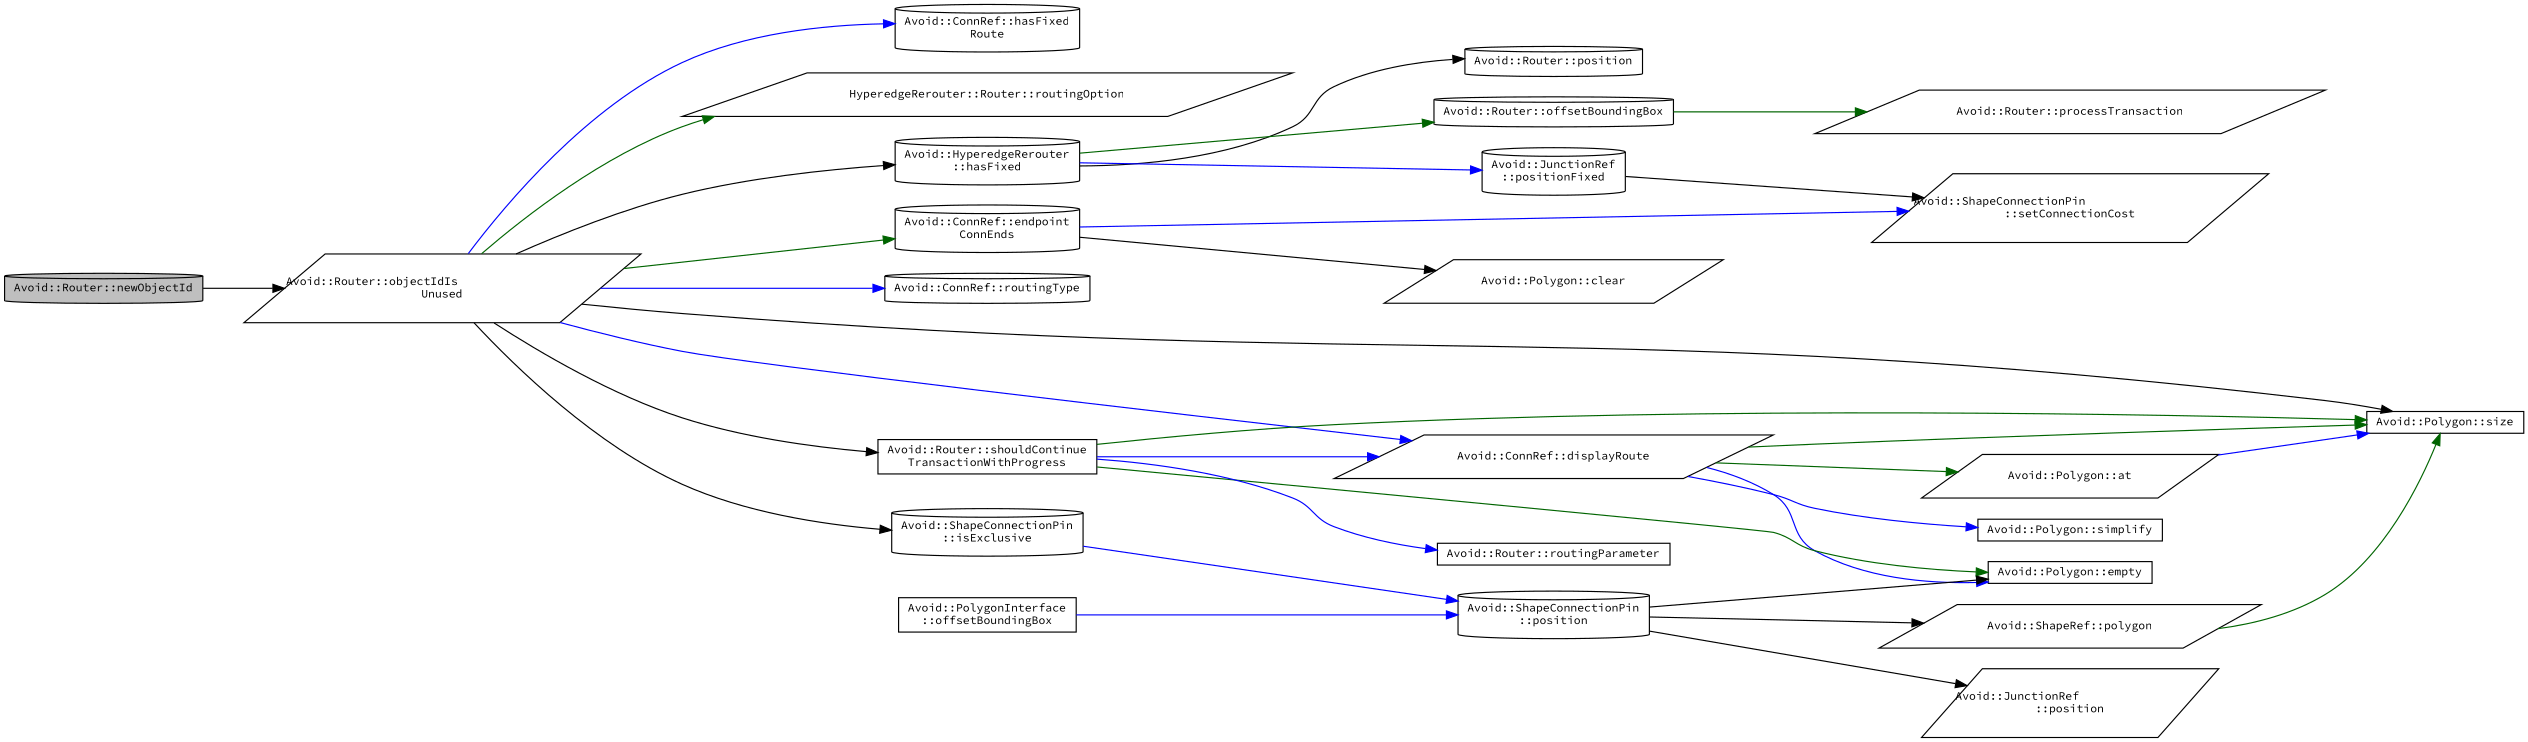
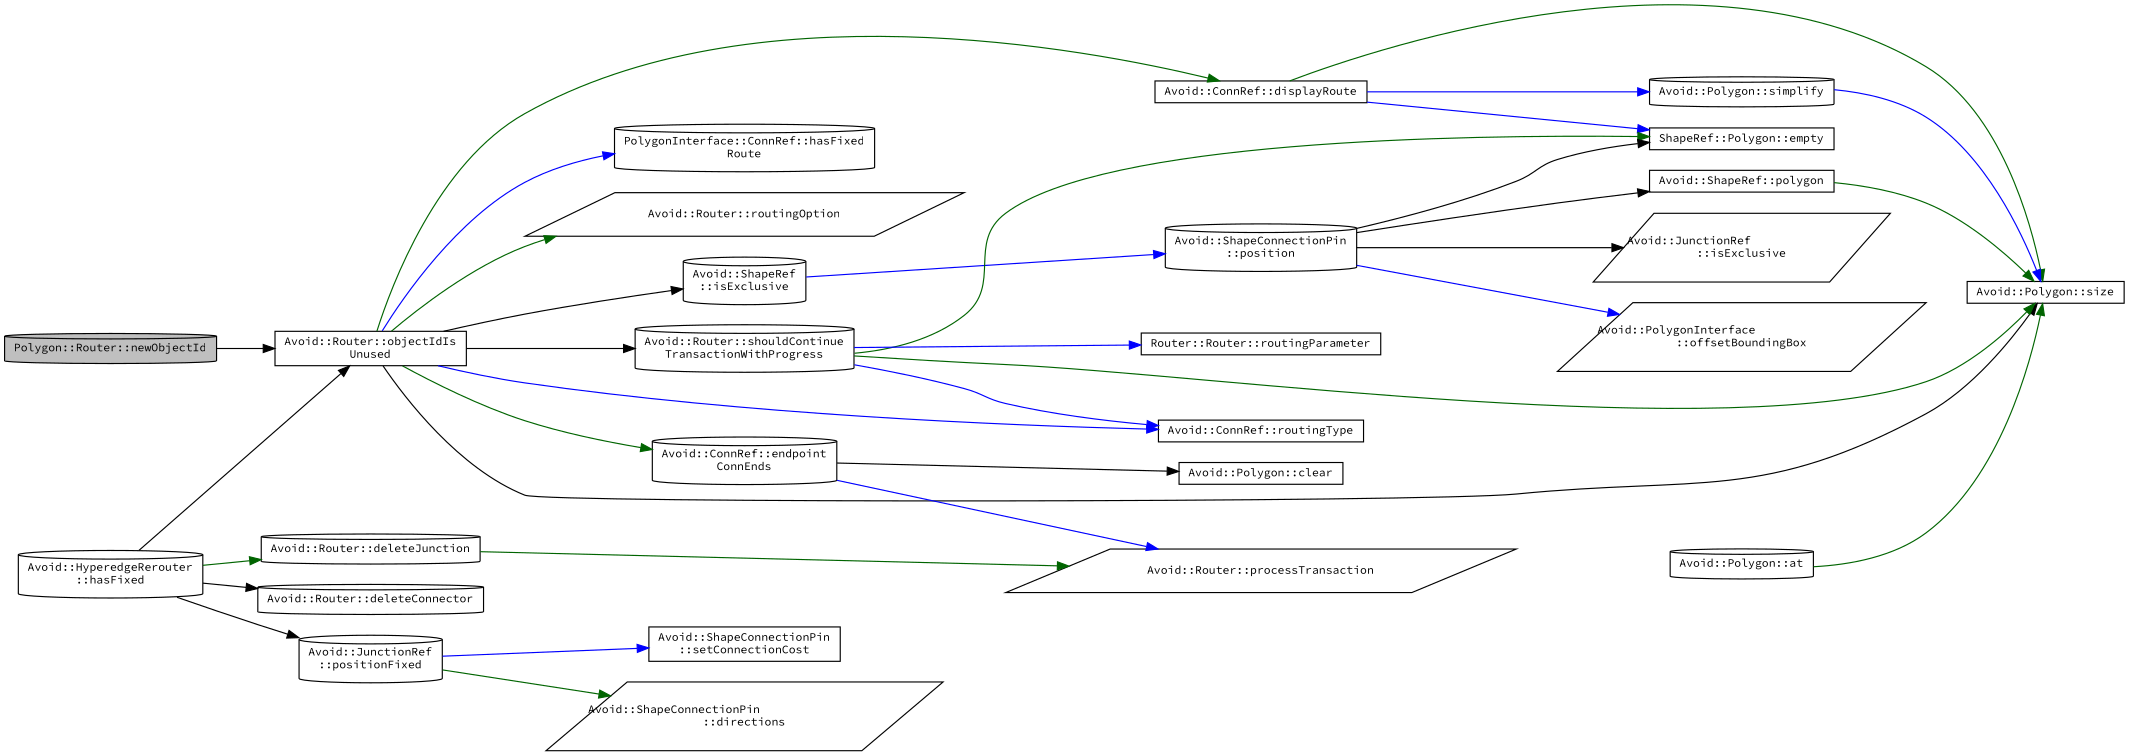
node "Avoid::ConnRef::hasFixed Route": label "Avoid::ConnRef::hasFixed Route" -> "PolygonInterface::ConnRef::hasFixed Route"
node "Avoid::Router::position": label "Avoid::Router::position" -> "Avoid::Router::deleteConnector"
node "HyperedgeRerouter::Router::routingOption": label "HyperedgeRerouter::Router::routingOption" -> "Avoid::Router::routingOption"
node "Avoid::Router::offsetBoundingBox": label "Avoid::Router::offsetBoundingBox" -> "Avoid::Router::deleteJunction"
edge "Avoid::Polygon::simplify" -> "Avoid::Polygon::size": added
edge "Avoid::HyperedgeRerouter ::hasFixed" -> "Avoid::JunctionRef ::positionFixed": color blue -> black
edge "Avoid::JunctionRef ::positionFixed" -> "Avoid::ShapeConnectionPin ::setConnectionCost": color black -> blue
edge "Avoid::Router::objectIdIs Unused" -> "Avoid::HyperedgeRerouter ::hasFixed": reversed
node "Avoid::ShapeConnectionPin ::setConnectionCost": shape parallelogram -> box
edge "Avoid::ConnRef::endpoint ConnEnds" -> "Avoid::ShapeConnectionPin ::setConnectionCost": now "Avoid::ConnRef::endpoint ConnEnds" -> "Avoid::Router::processTransaction"
node "Avoid::Polygon::clear": shape parallelogram -> box
node "Avoid::Router::newObjectId": label "Avoid::Router::newObjectId" -> "Polygon::Router::newObjectId"
node "Avoid::Router::objectIdIs Unused": shape parallelogram -> box
node "Avoid::ConnRef::routingType": shape cylinder -> box
edge "Avoid::Router::objectIdIs Unused" -> "Avoid::ConnRef::displayRoute": color blue -> darkgreen
edge "Avoid::Polygon::at" -> "Avoid::Polygon::size": color blue -> darkgreen
node "Avoid::Router::shouldContinue TransactionWithProgress": shape box -> cylinder
edge "Avoid::Router::shouldContinue TransactionWithProgress" -> "Avoid::ConnRef::displayRoute": now "Avoid::Router::shouldContinue TransactionWithProgress" -> "Avoid::ConnRef::routingType"
node "Avoid::ConnRef::displayRoute": shape parallelogram -> box
edge "Avoid::ConnRef::displayRoute" -> "Avoid::Polygon::at": removed
node "Avoid::Polygon::at": shape parallelogram -> cylinder
node "Avoid::Polygon::simplify": shape box -> cylinder
node "Avoid::ShapeConnectionPin ::isExclusive": label "Avoid::ShapeConnectionPin ::isExclusive" -> "Avoid::ShapeRef ::isExclusive"
node "Avoid::Router::routingParameter": label "Avoid::Router::routingParameter" -> "Router::Router::routingParameter"
node "Avoid::Polygon::empty": label "Avoid::Polygon::empty" -> "ShapeRef::Polygon::empty"
node "Avoid::PolygonInterface ::offsetBoundingBox": shape box -> parallelogram
edge "Avoid::PolygonInterface ::offsetBoundingBox" -> "Avoid::ShapeConnectionPin ::position": reversed
node "Avoid::ShapeRef::polygon": shape parallelogram -> box
node "Avoid::JunctionRef ::position": label "Avoid::JunctionRef ::position" -> "Avoid::JunctionRef ::isExclusive"
node "Avoid::ShapeConnectionPin ::directions": added
